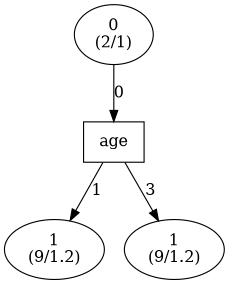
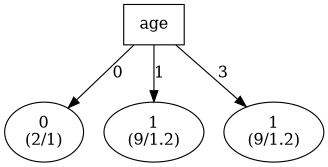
edge "0 (2/1)" -> "age": reversed
